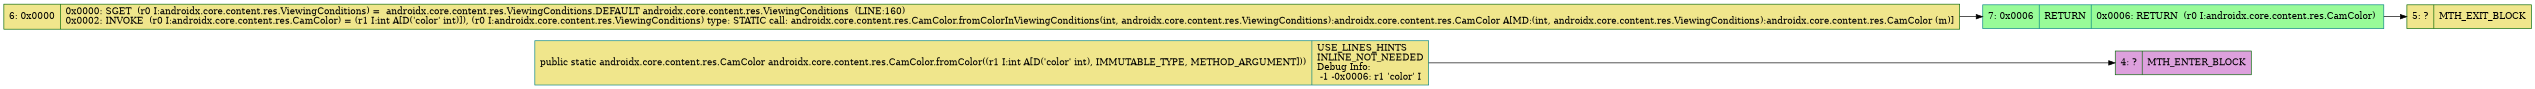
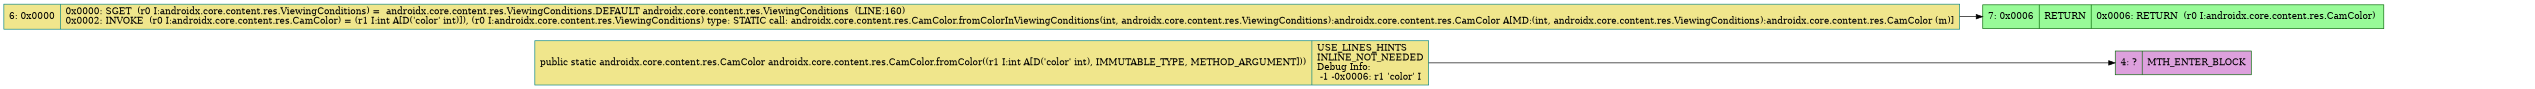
node "6: 0x0000": color darkgreen -> teal
node "7: 0x0006": color teal -> darkgreen
node "5: ?": removed
